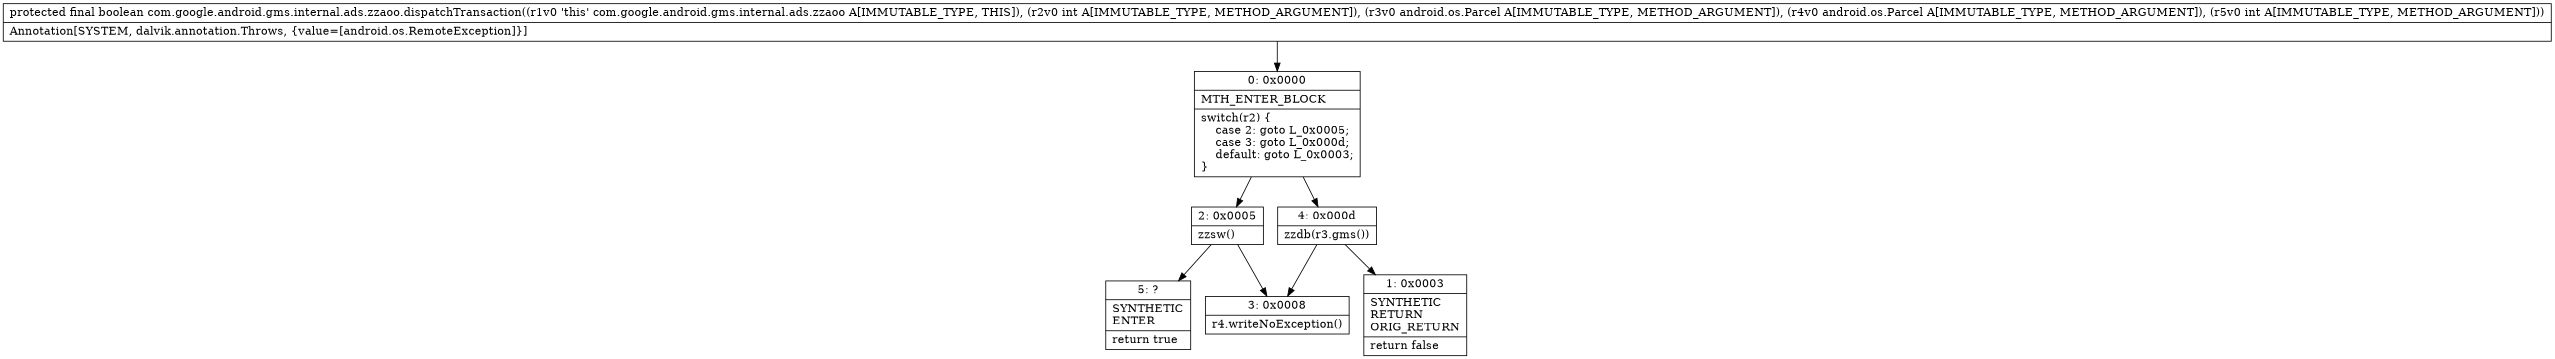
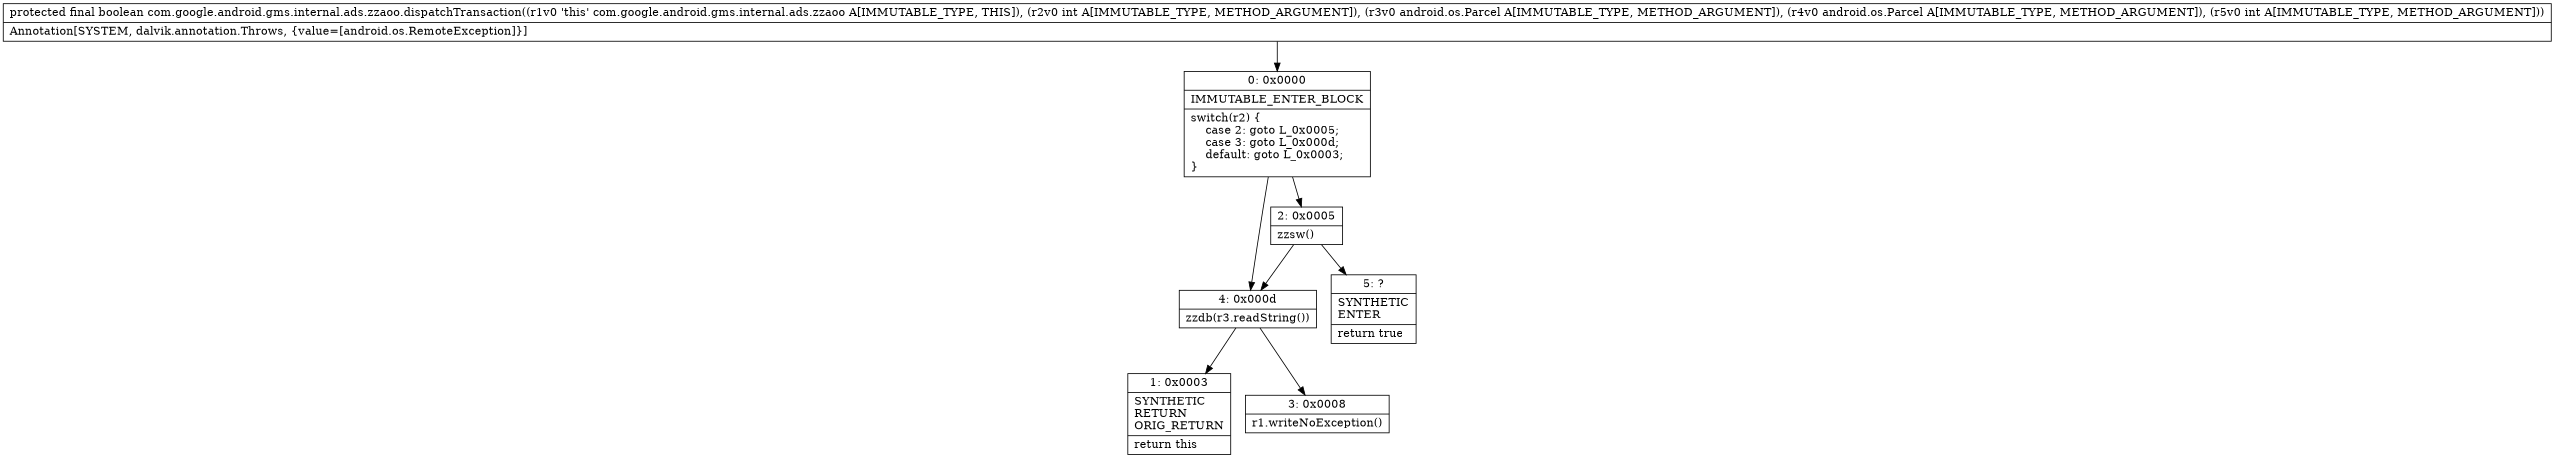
node "0: 0x0000": text "MTH_ENTER_BLOCK" -> "IMMUTABLE_ENTER_BLOCK"
node "4: 0x000d": text "zzdb(r3.gms())" -> "zzdb(r3.readString())"
edge "2: 0x0005" -> "3: 0x0008": now "2: 0x0005" -> "4: 0x000d"
node "3: 0x0008": text "r4.writeNoException()" -> "r1.writeNoException()"
node "1: 0x0003": text "return false" -> "return this"
